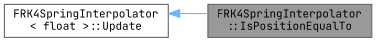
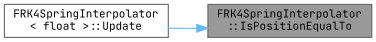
edge "FRK4SpringInterpolator ::IsPositionEqualTo" -> "FRK4SpringInterpolator < float >::Update": reversed
